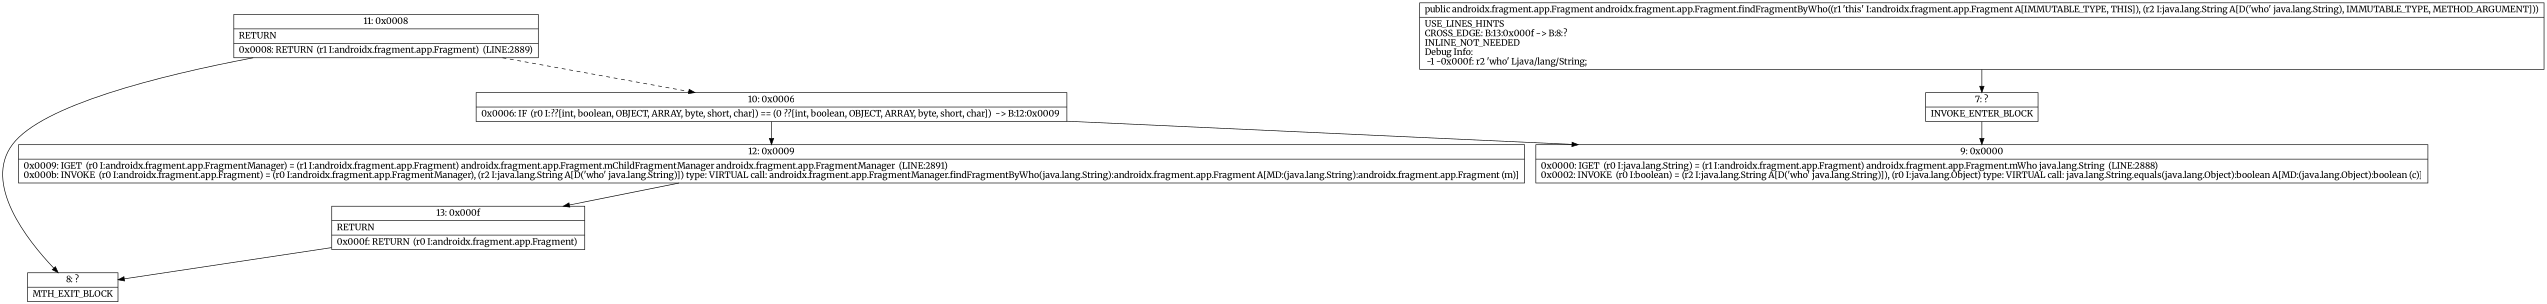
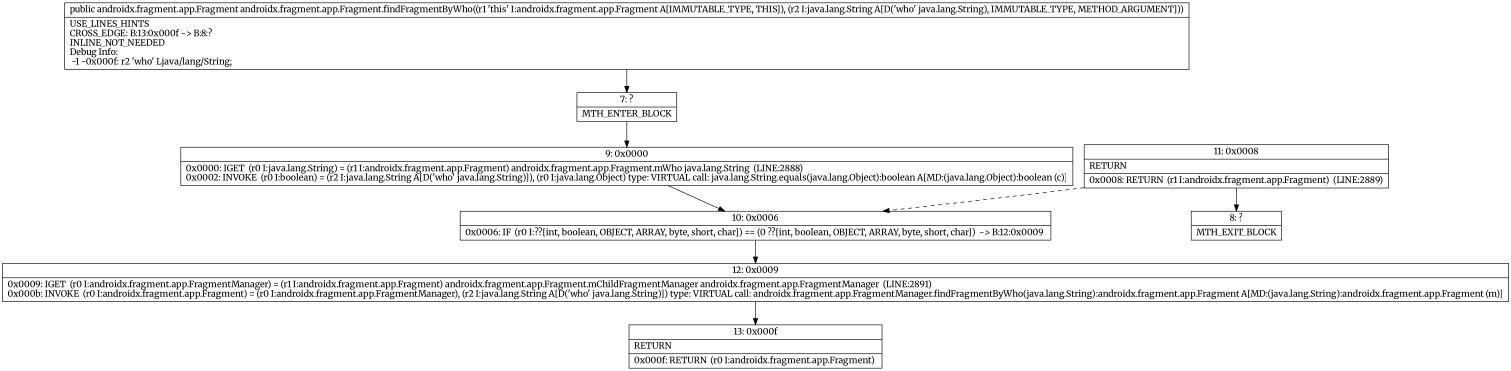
node "7: ?": text "INVOKE_ENTER_BLOCK" -> "MTH_ENTER_BLOCK"
edge "10: 0x0006" -> "9: 0x0000": reversed
edge "13: 0x000f" -> "8: ?": removed
